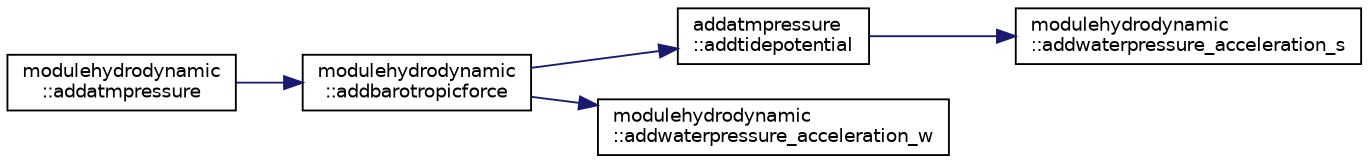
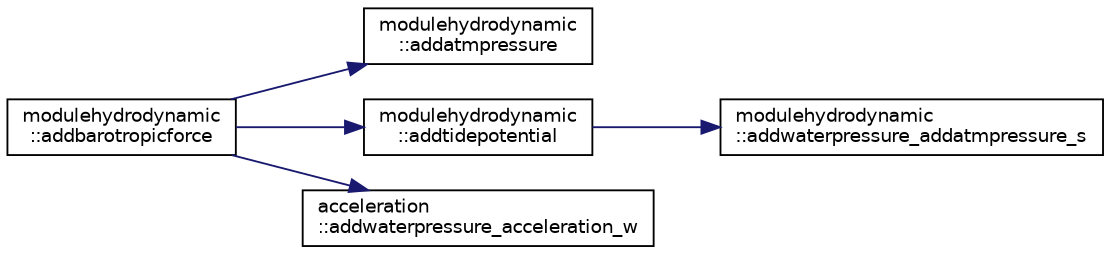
node "addatmpressure ::addtidepotential": label "addatmpressure ::addtidepotential" -> "modulehydrodynamic ::addtidepotential"
node "modulehydrodynamic ::addwaterpressure_acceleration_s": label "modulehydrodynamic ::addwaterpressure_acceleration_s" -> "modulehydrodynamic ::addwaterpressure_addatmpressure_s"
edge "modulehydrodynamic ::addatmpressure" -> "modulehydrodynamic ::addbarotropicforce": reversed
node "modulehydrodynamic ::addwaterpressure_acceleration_w": label "modulehydrodynamic ::addwaterpressure_acceleration_w" -> "acceleration ::addwaterpressure_acceleration_w"
